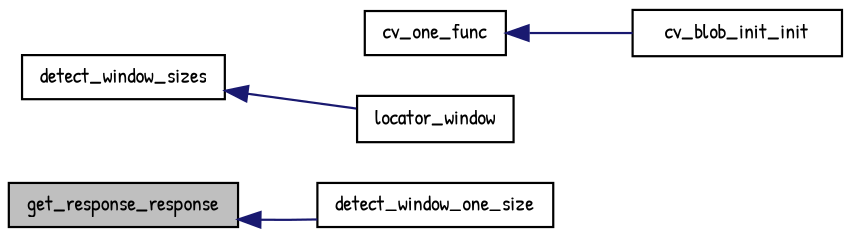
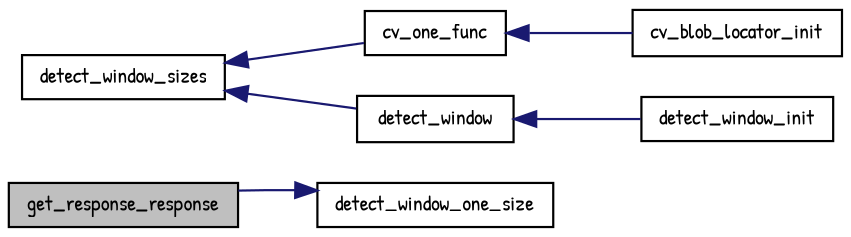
node "cv_blob_init_init": label "cv_blob_init_init" -> "cv_blob_locator_init"
edge "cv_one_func" -> "detect_window_sizes": added
node "locator_window": label "locator_window" -> "detect_window"
node "detect_window_init": added
edge "detect_window_one_size" -> "get_response_response": reversed
